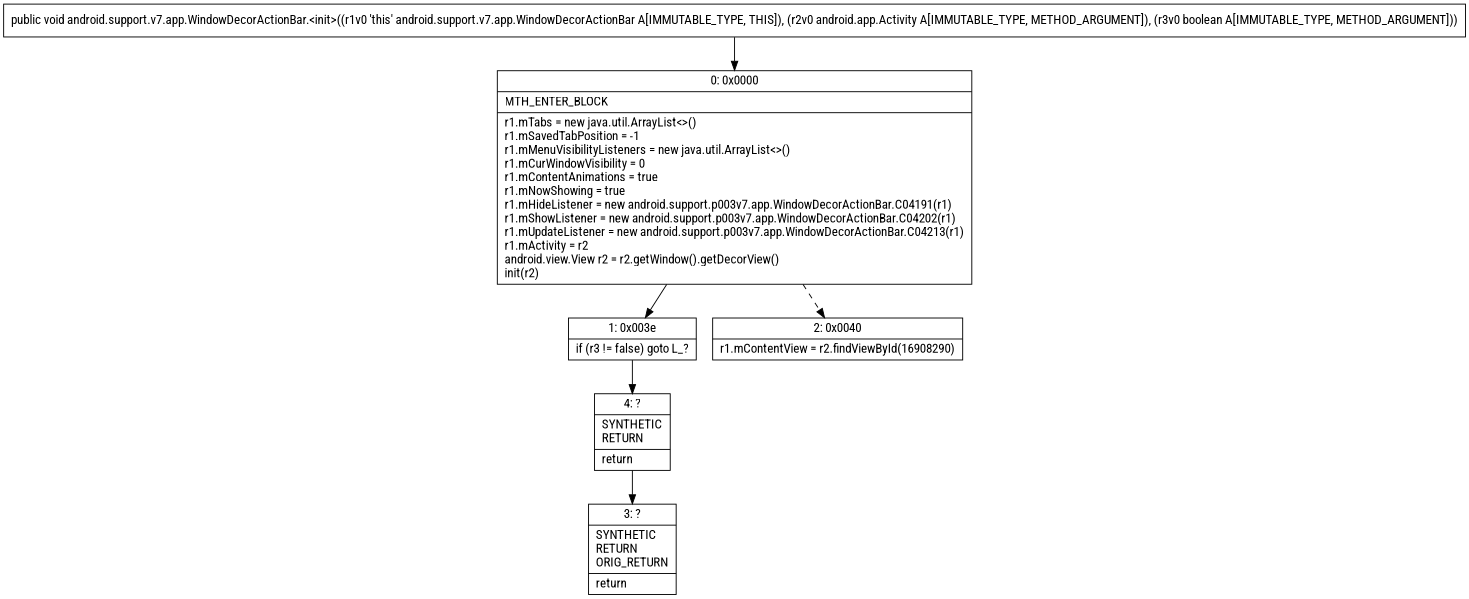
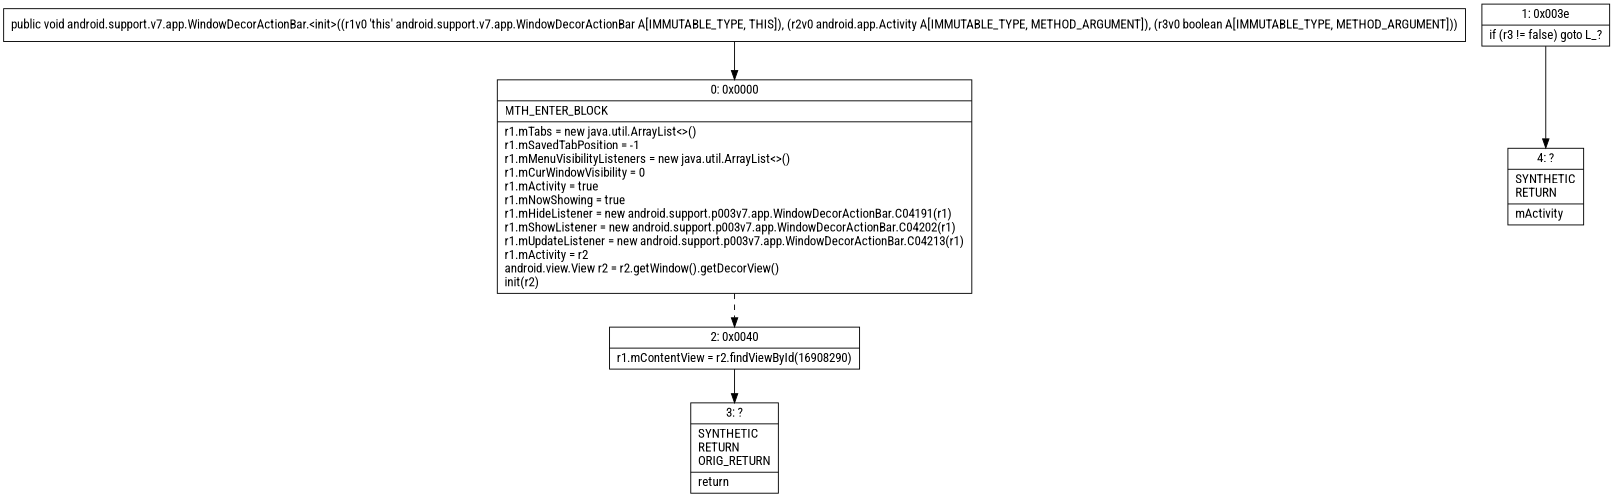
node "0: 0x0000": text "r1.mContentAnimations = true" -> "r1.mActivity = true"
edge "0: 0x0000" -> "1: 0x003e": removed
node "4: ?": text "return" -> "mActivity"
edge "4: ?" -> "3: ?": now "2: 0x0040" -> "3: ?"
